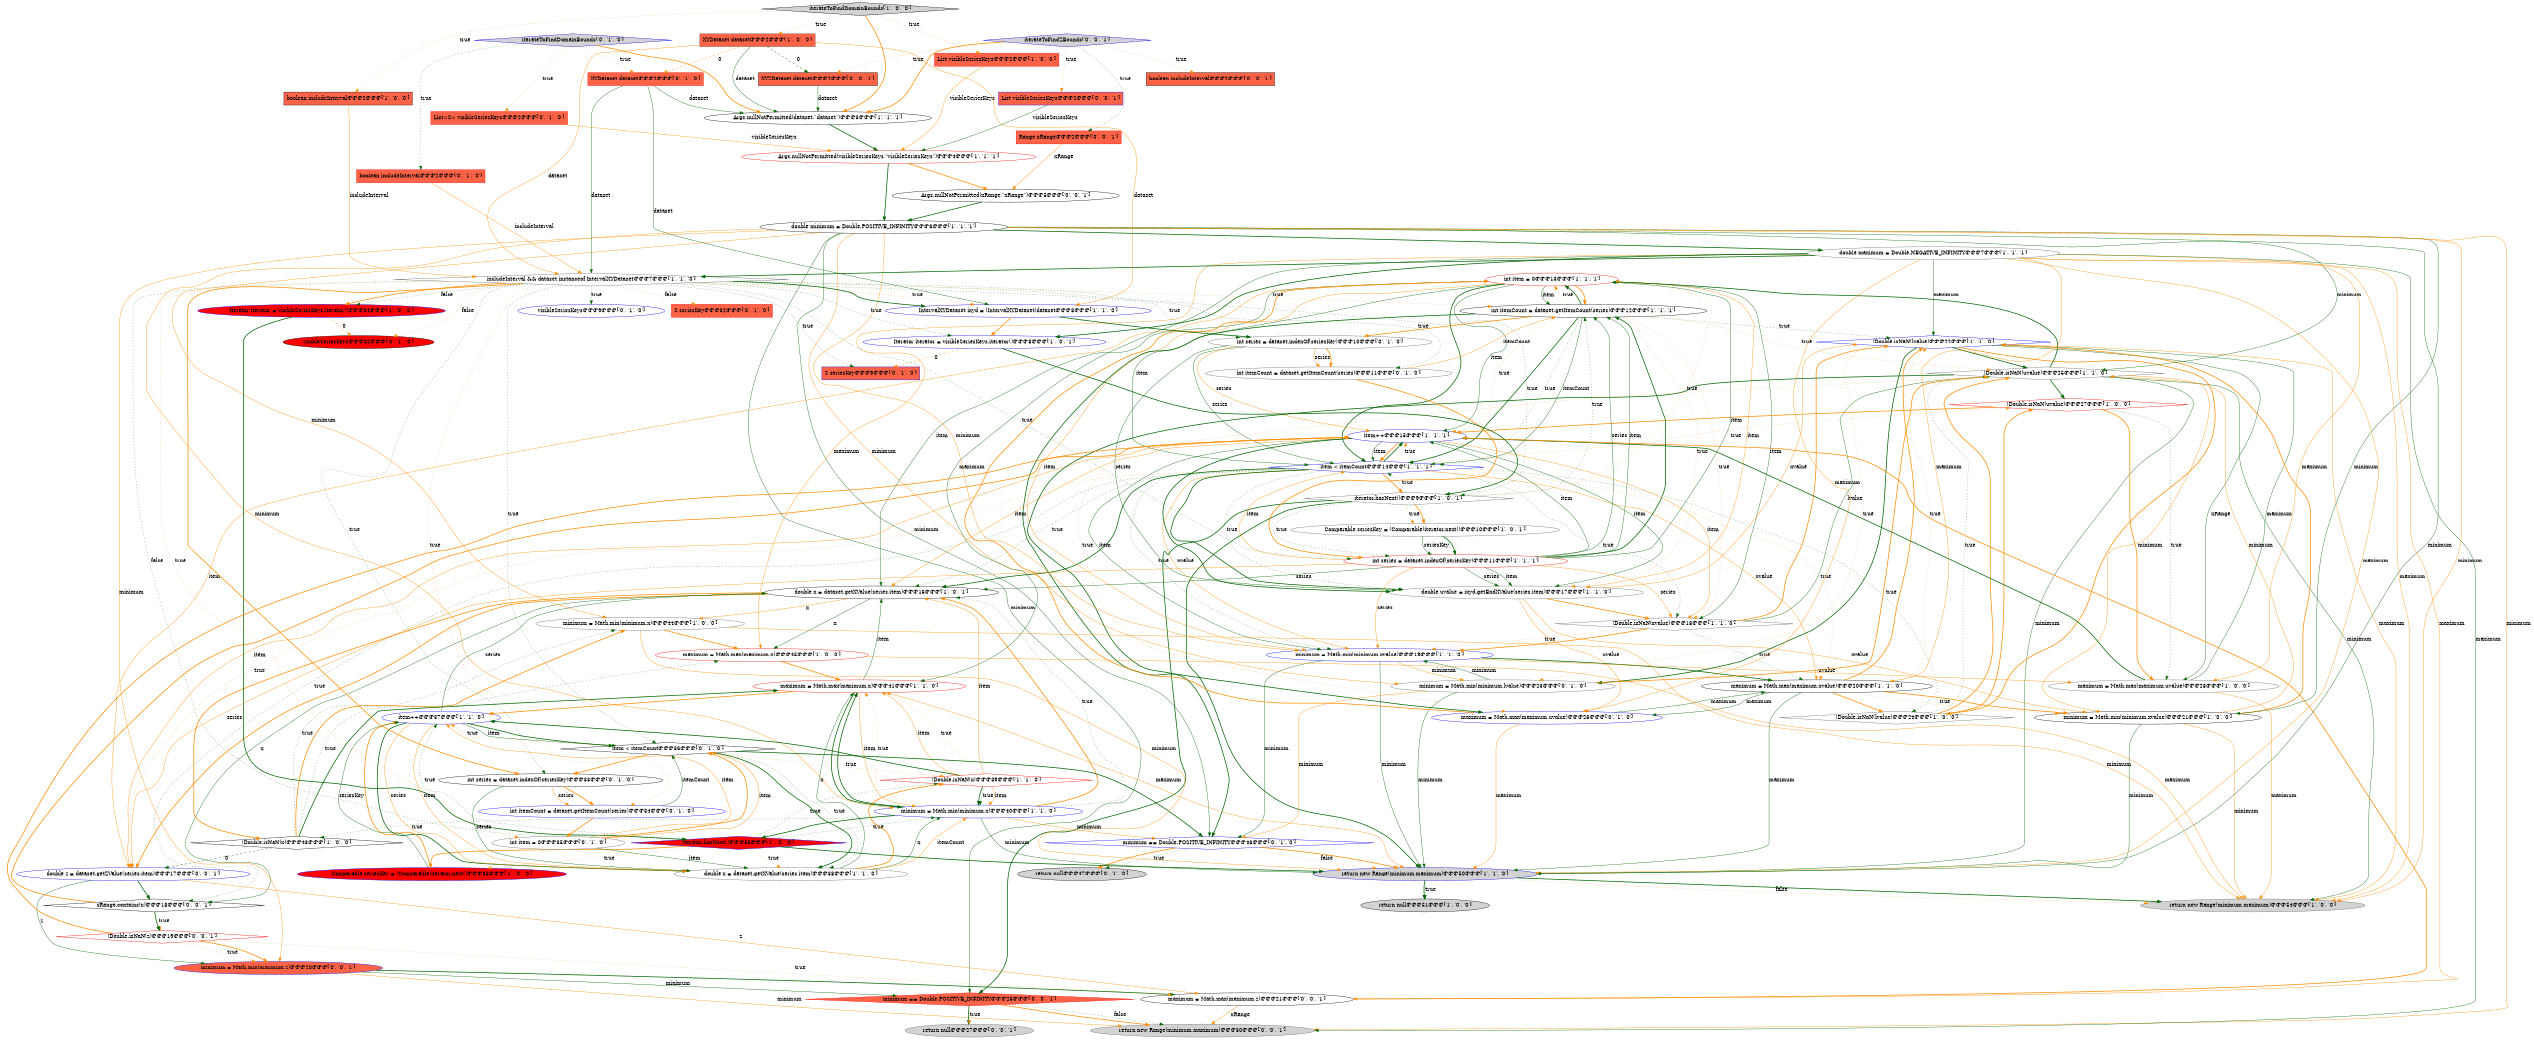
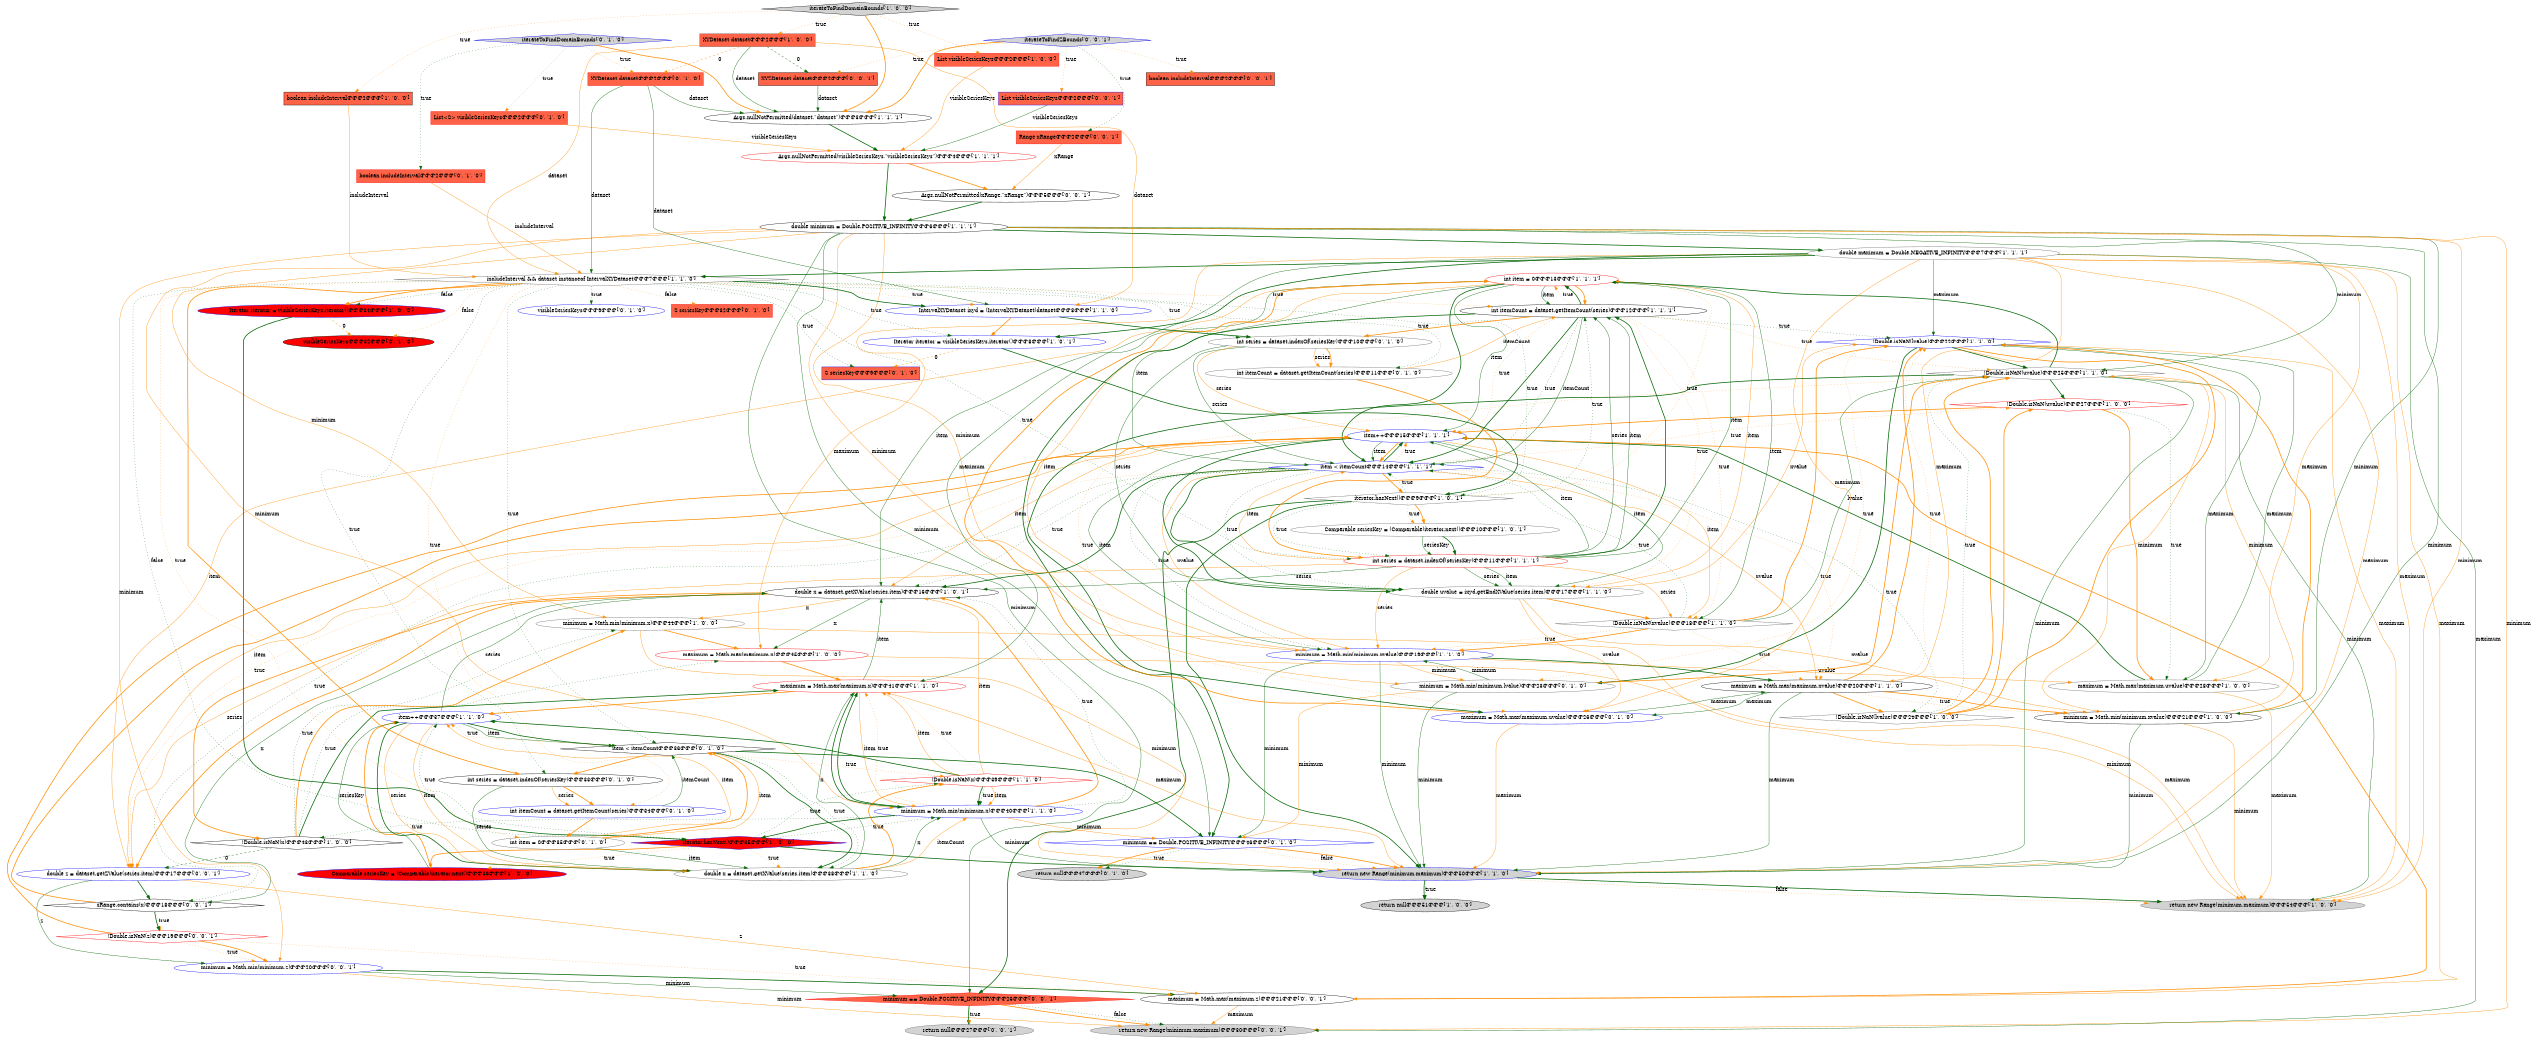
edge "!Double.isNaN(lvalue)@@@22@@@['1', '1', '0']" -> "maximum = Math.max(maximum,uvalue)@@@28@@@['1', '0', '0']": label "xRange" -> "maximum"
edge "item < itemCount@@@14@@@['1', '1', '1']" -> "!Double.isNaN(xvalue)@@@18@@@['1', '1', '0']": reversed
edge "!Double.isNaN(xvalue)@@@18@@@['1', '1', '0']" -> "maximum = Math.max(maximum,xvalue)@@@20@@@['1', '1', '0']": color darkgreen -> darkorange
node "minimum = Math.min(minimum,z)@@@20@@@['0', '0', '1']": fillcolor tomato -> white
edge "maximum = Math.max(maximum,z)@@@21@@@['0', '0', '1']" -> "return new Range(minimum,maximum)@@@30@@@['0', '0', '1']": label "xRange" -> "maximum"
